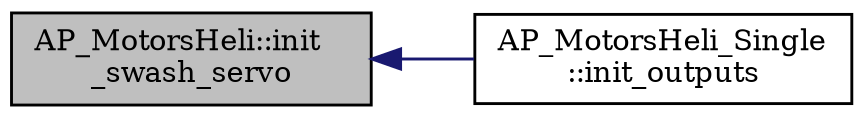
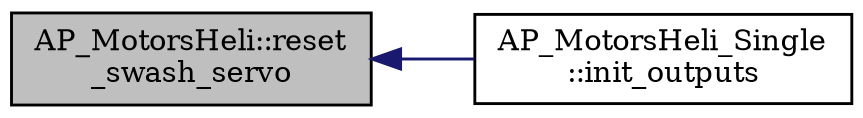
node "AP_MotorsHeli::init _swash_servo": label "AP_MotorsHeli::init _swash_servo" -> "AP_MotorsHeli::reset _swash_servo"
